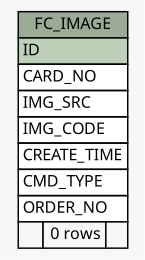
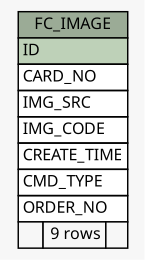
node "FC_IMAGE": text "0 rows" -> "9 rows"
